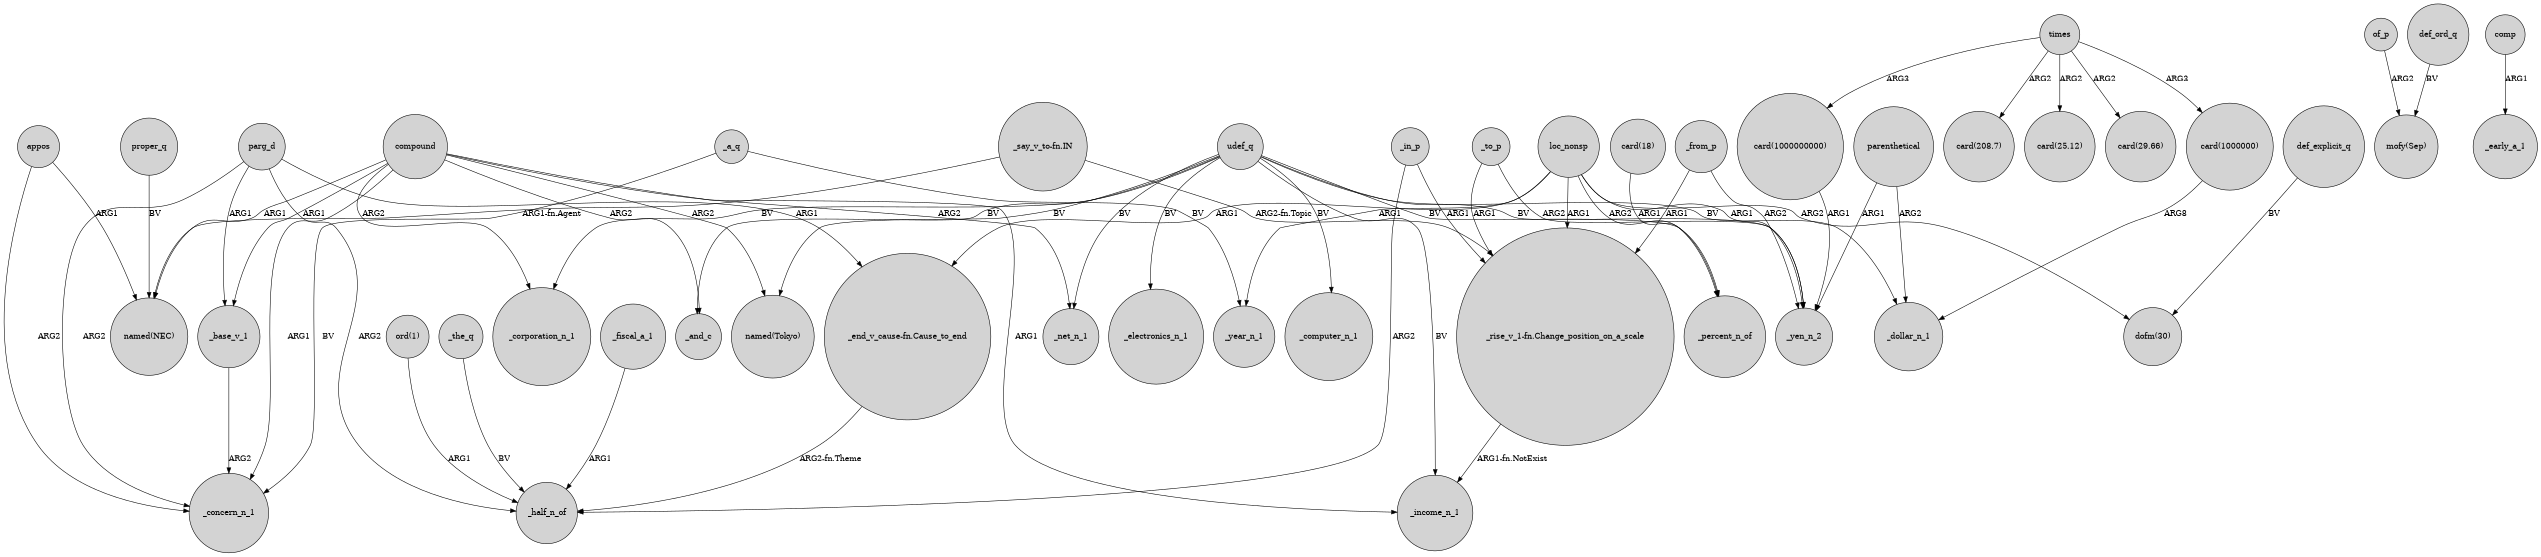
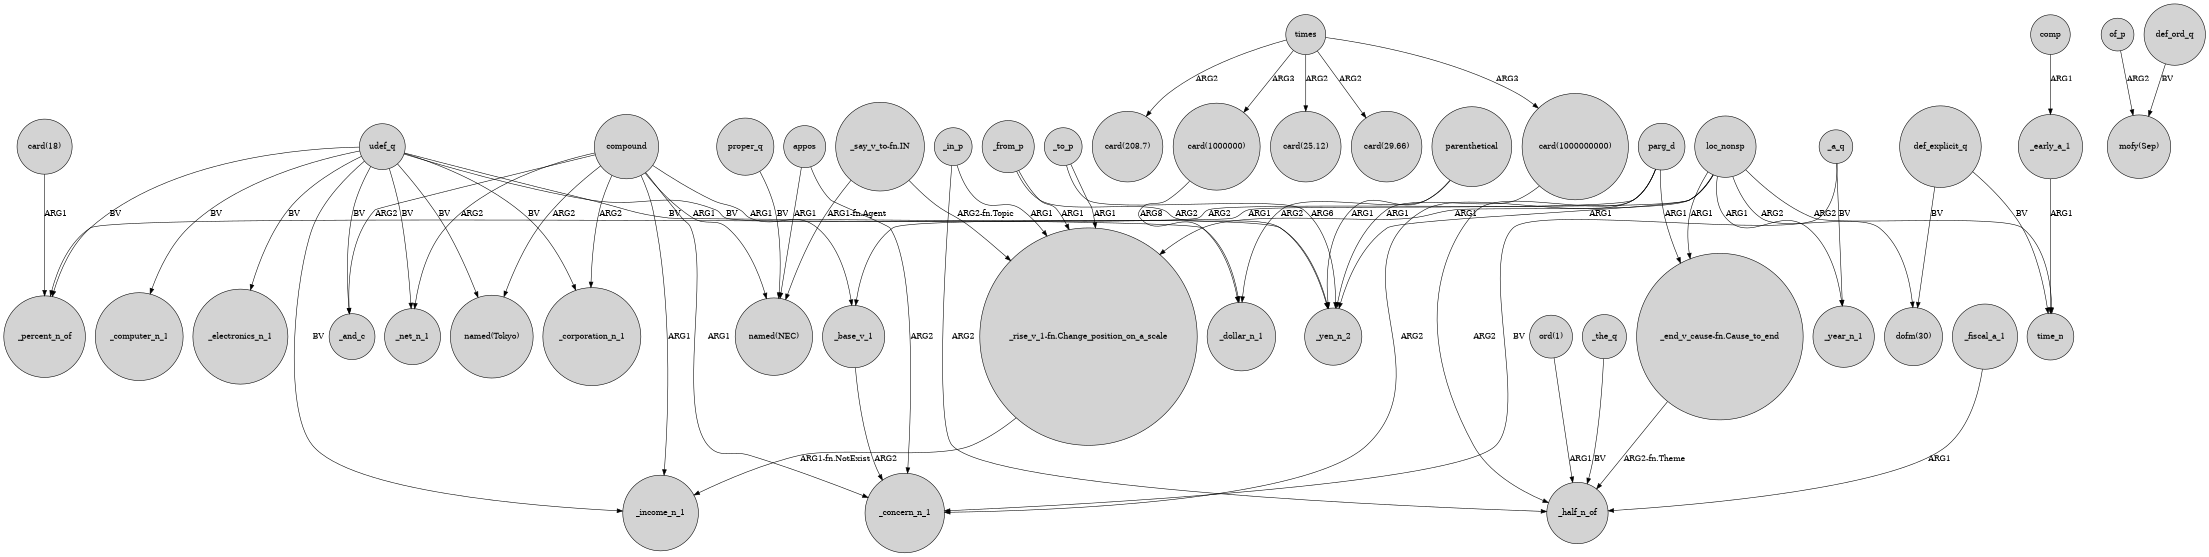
edge "_to_p" -> "_yen_n_2": label "ARG2" -> "ARG6"
node "time_n": added
